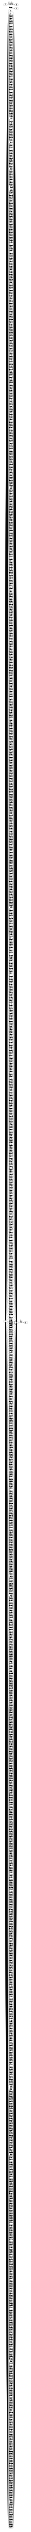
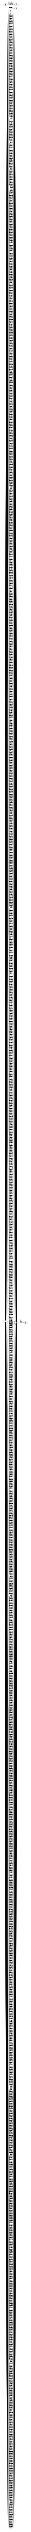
edge "4" -> "5": reversed
